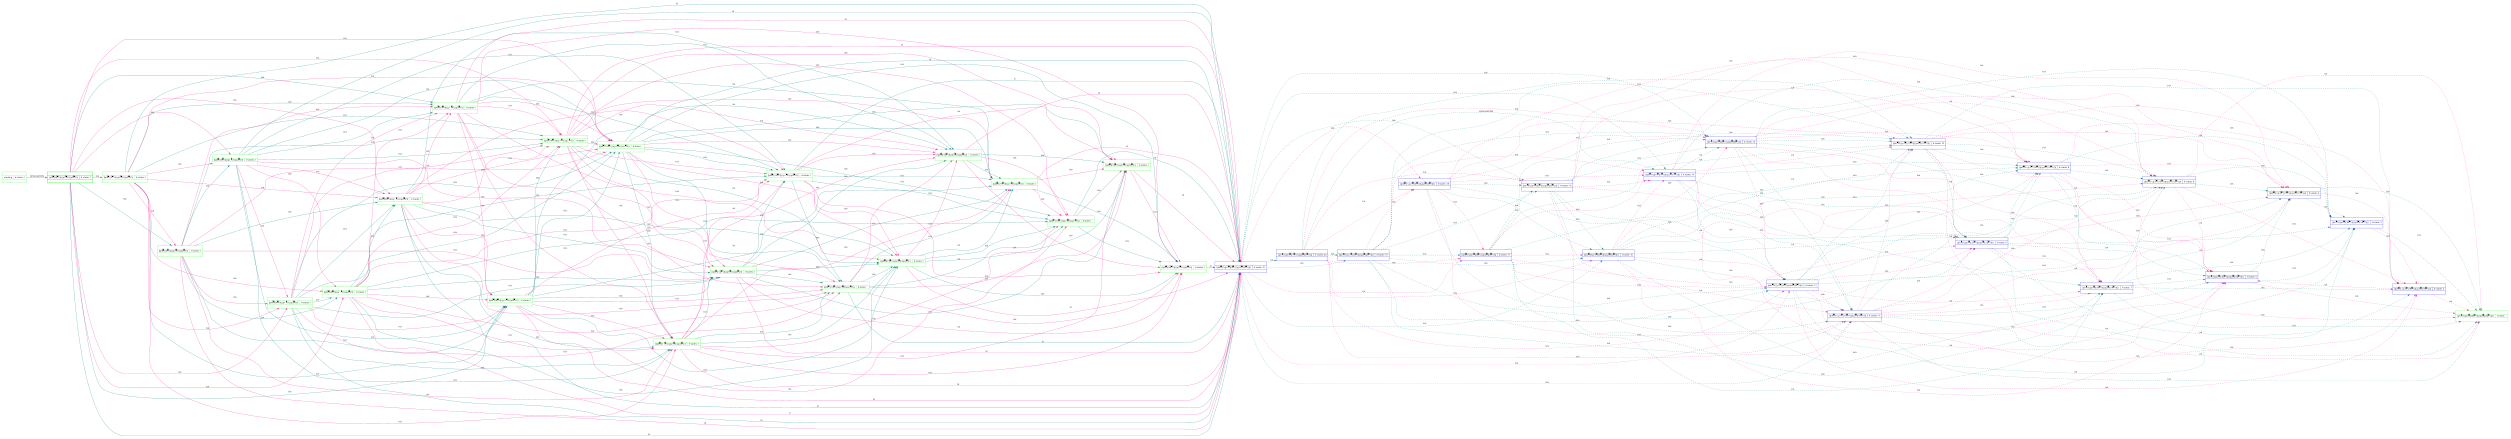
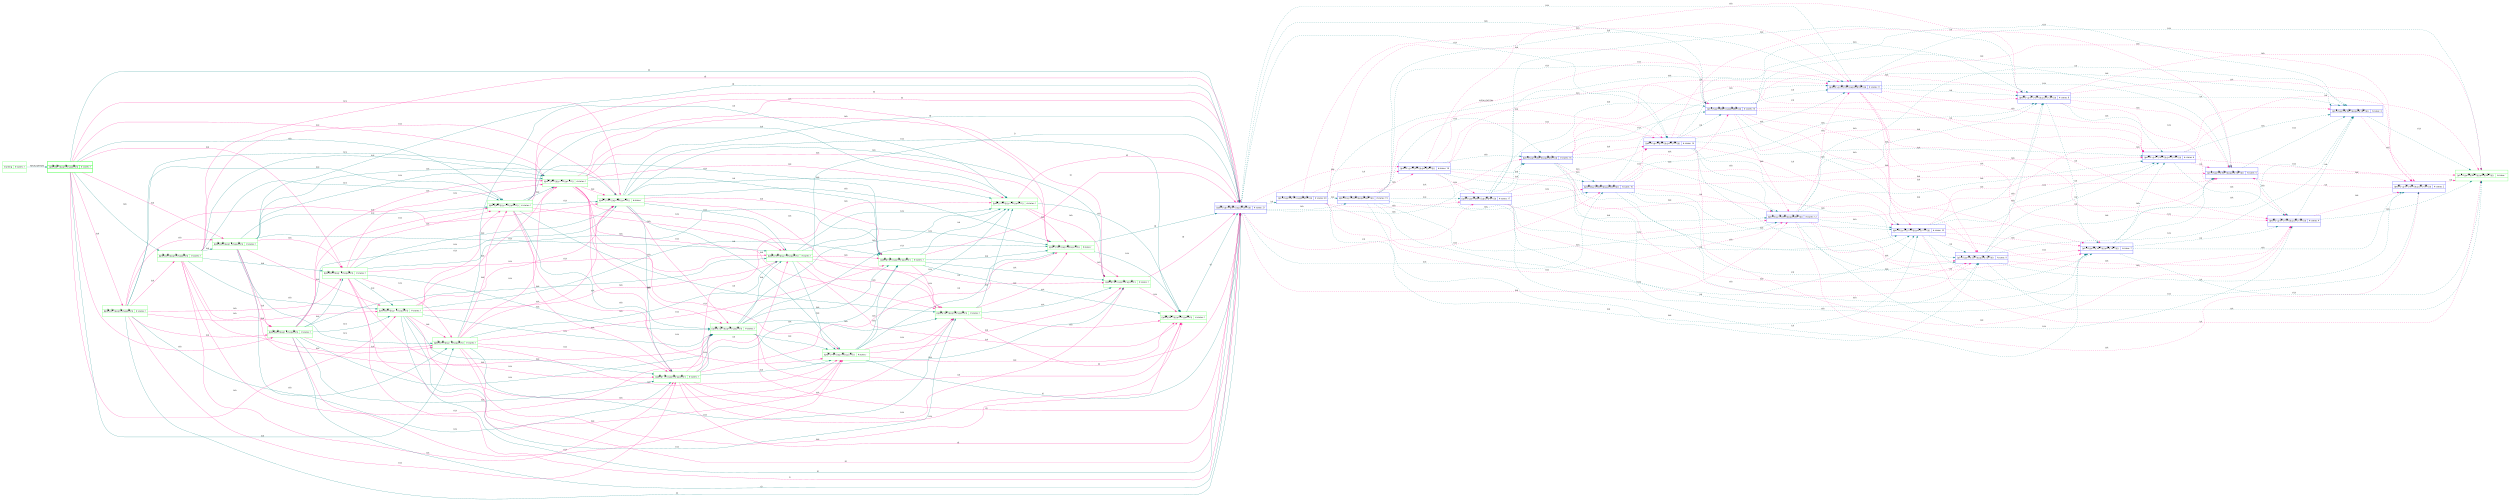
edge "{(p0↦{(5↦1)}),(p1↦∅),(p2↦∅)}" -> "{(p0↦{(18↦1)}),(p1↦∅),(p2↦∅)}": now "{(p0↦{(12↦1)}),(p1↦∅),(p2↦∅)}" -> "{(p0↦{(18↦1)}),(p1↦∅),(p2↦∅)}"
